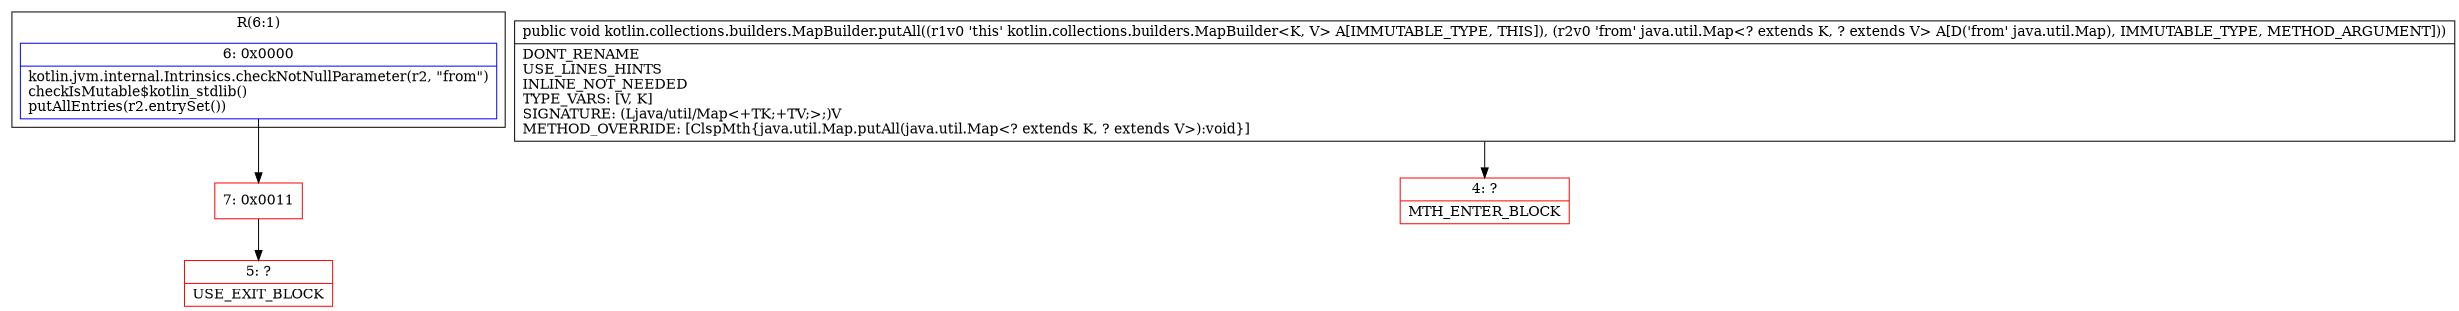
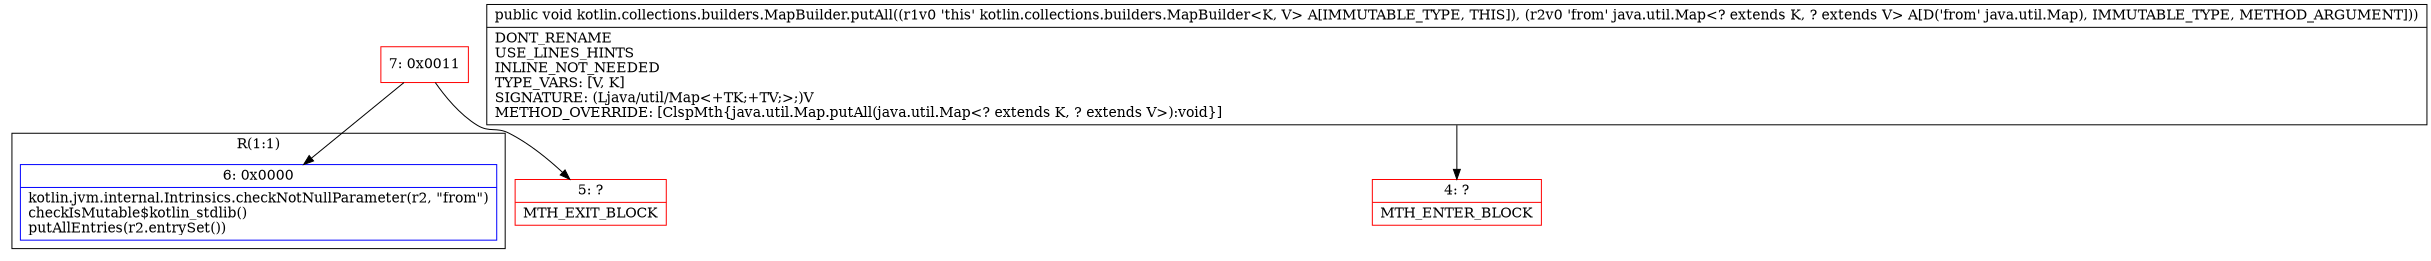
cluster "R(6:1)": label "R(6:1)" -> "R(1:1)"
edge "6: 0x0000" -> "7: 0x0011": reversed
node "5: ?": text "USE_EXIT_BLOCK" -> "MTH_EXIT_BLOCK"
